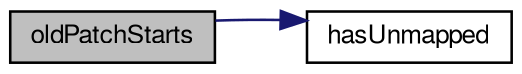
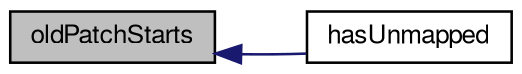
edge "oldPatchStarts" -> "hasUnmapped": reversed
